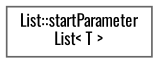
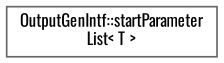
node "List::startParameter List< T >": label "List::startParameter List< T >" -> "OutputGenIntf::startParameter List< T >"
